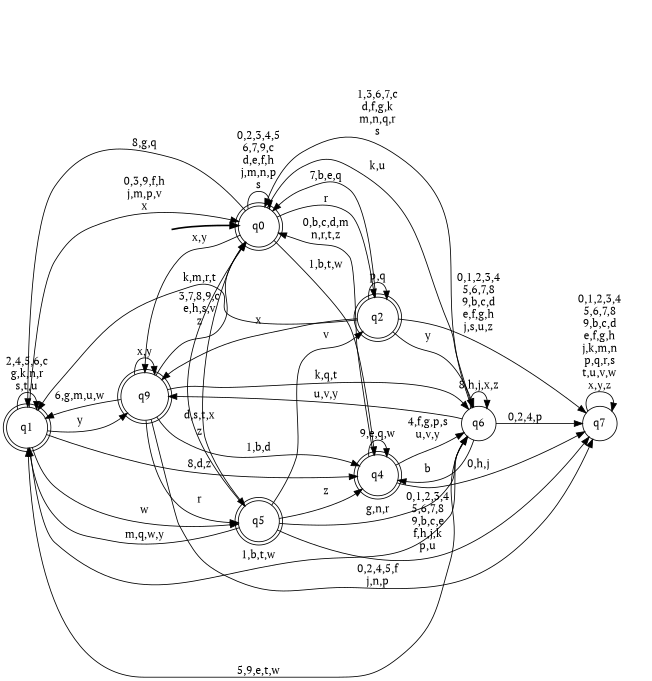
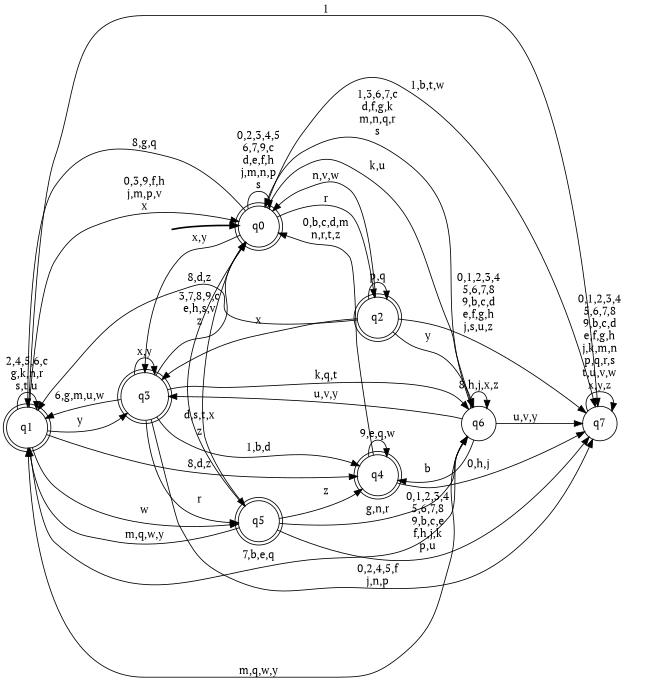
edge "q1" -> "q7": added, label "1"
edge "q2" -> "q0": label "7,b,e,q" -> "n,v,w"
edge "q2" -> "q1": label "k,m,r,t" -> "8,d,z"
edge "q0" -> "q4": now "q0" -> "q7"
node "q9": label "q9" -> "q3"
edge "q5" -> "q2": removed, label "v"
edge "q6" -> "q7": label "0,2,4,p" -> "u,v,y"
edge "q4" -> "q6": removed, label "4,f,g,p,s u,v,y"
edge "q1" -> "q6": label "1,b,t,w" -> "7,b,e,q"
edge "q6" -> "q1": label "5,9,e,t,w" -> "m,q,w,y"
